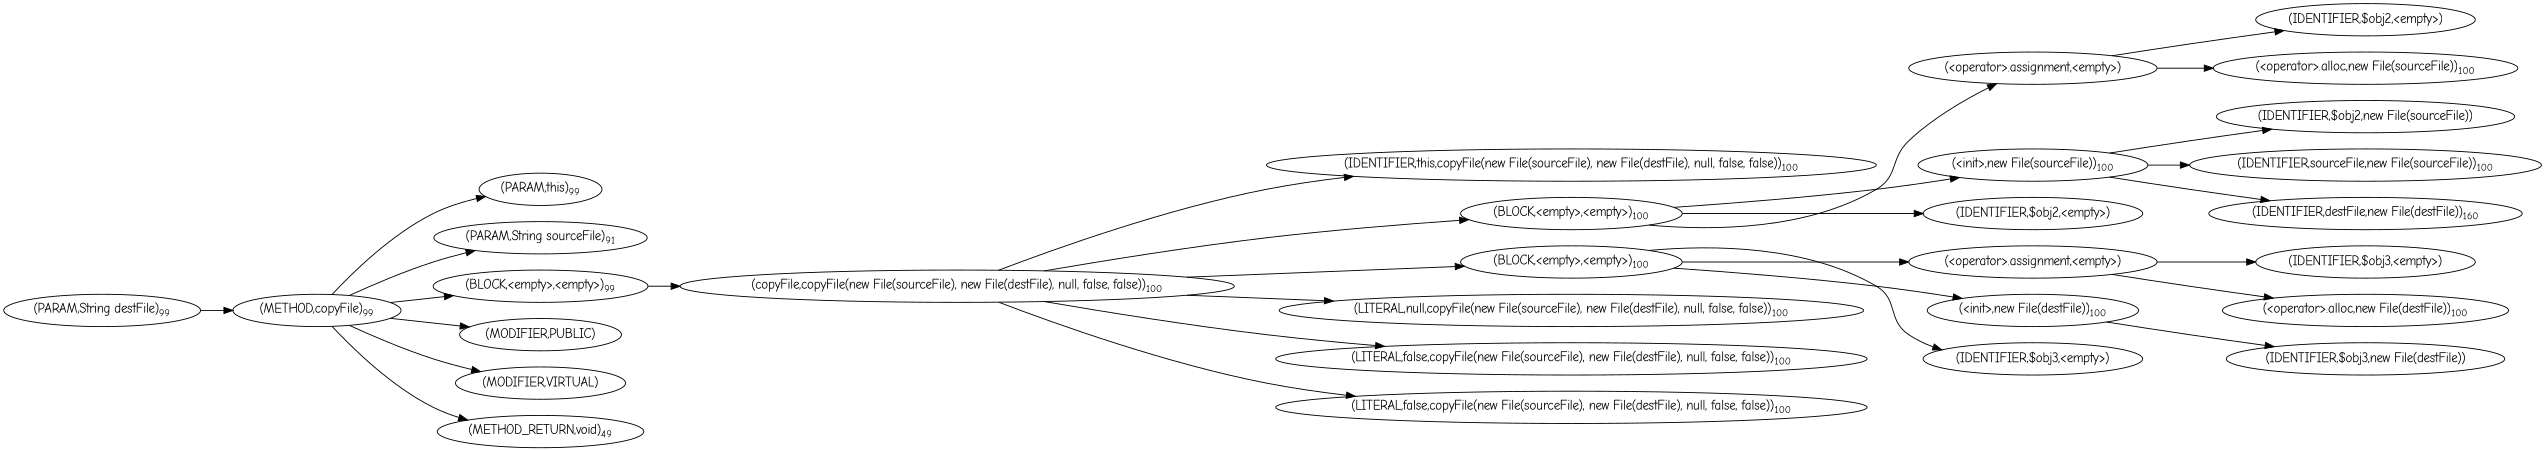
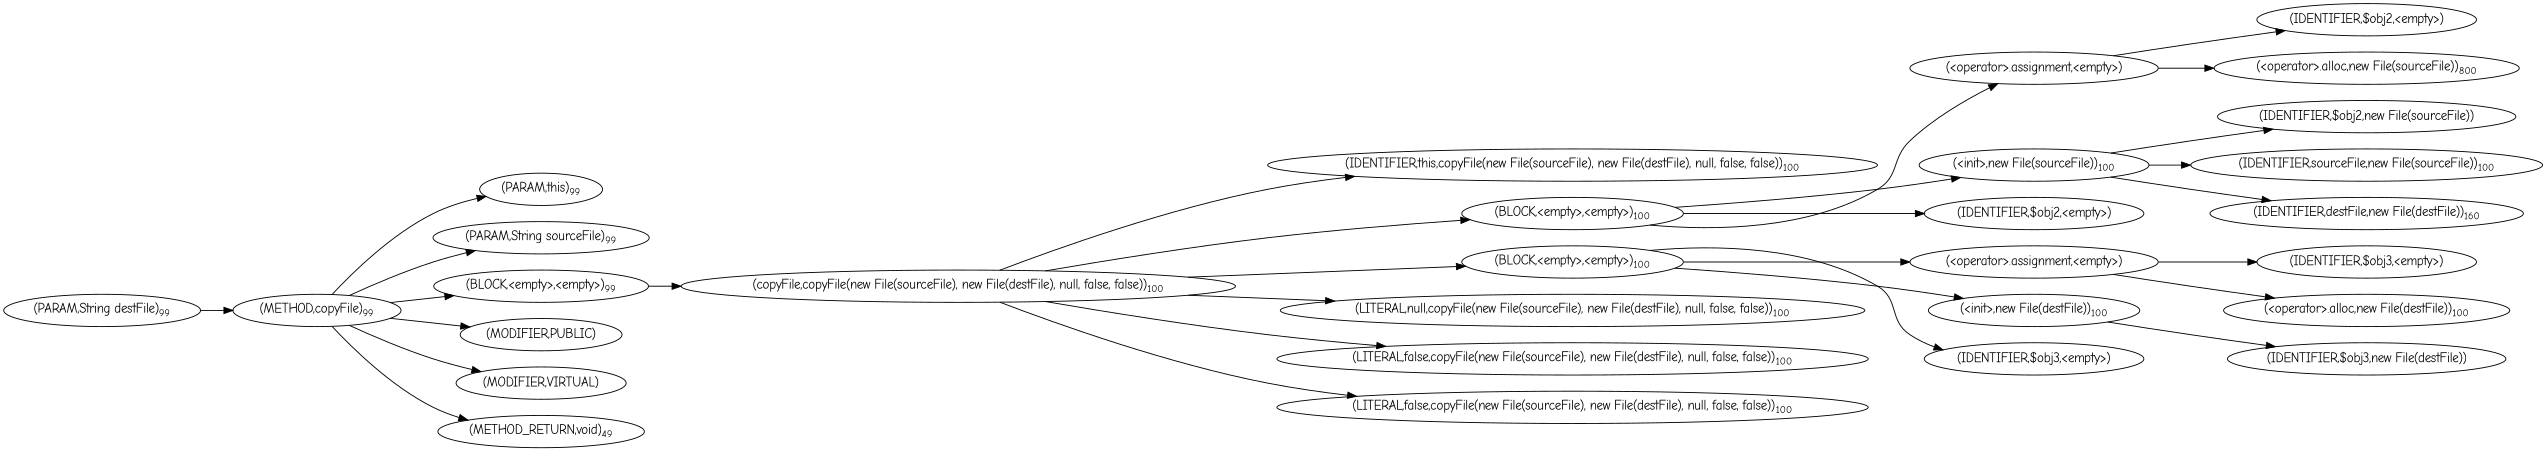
node "(<operator>.alloc,new File(sourceFile))": text "100" -> "800"
node "(PARAM,String sourceFile)": text "91" -> "99"
